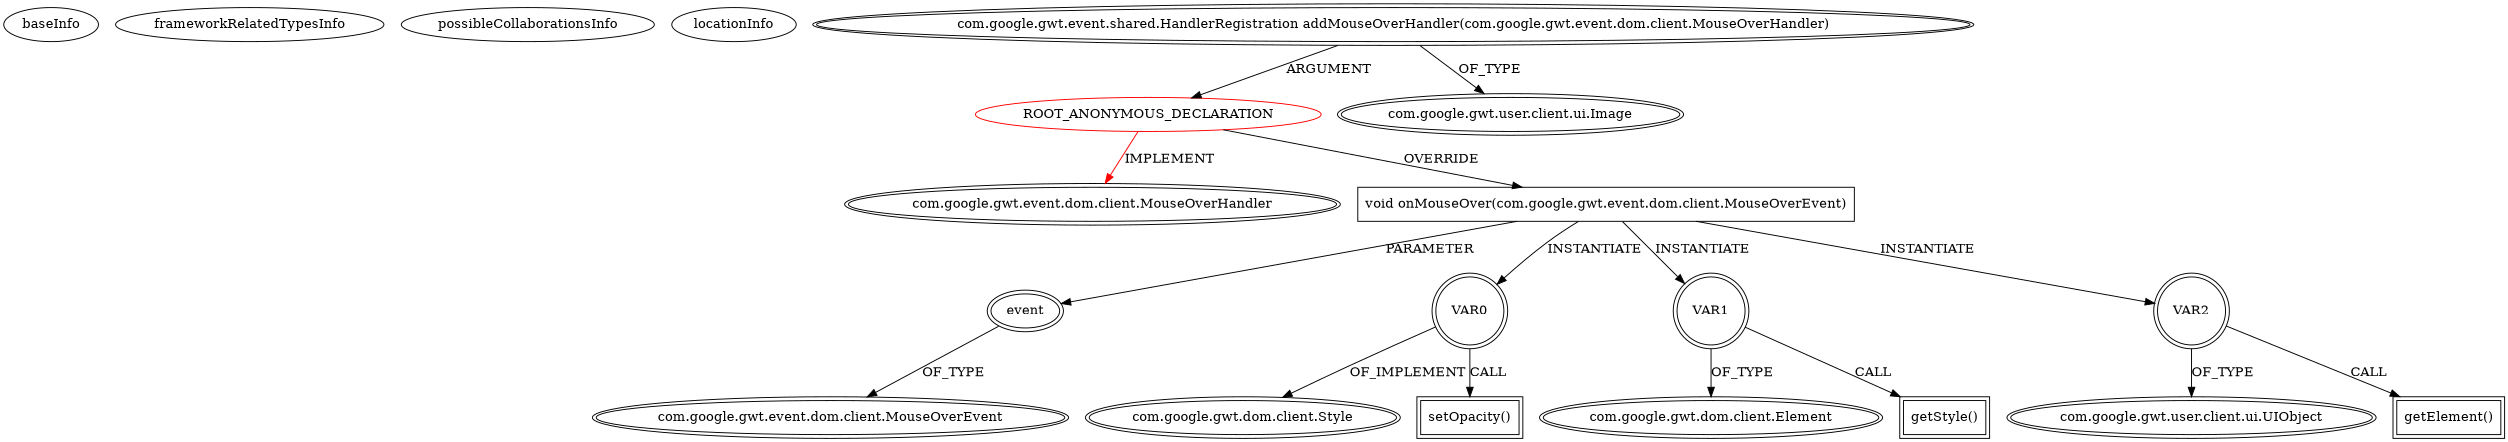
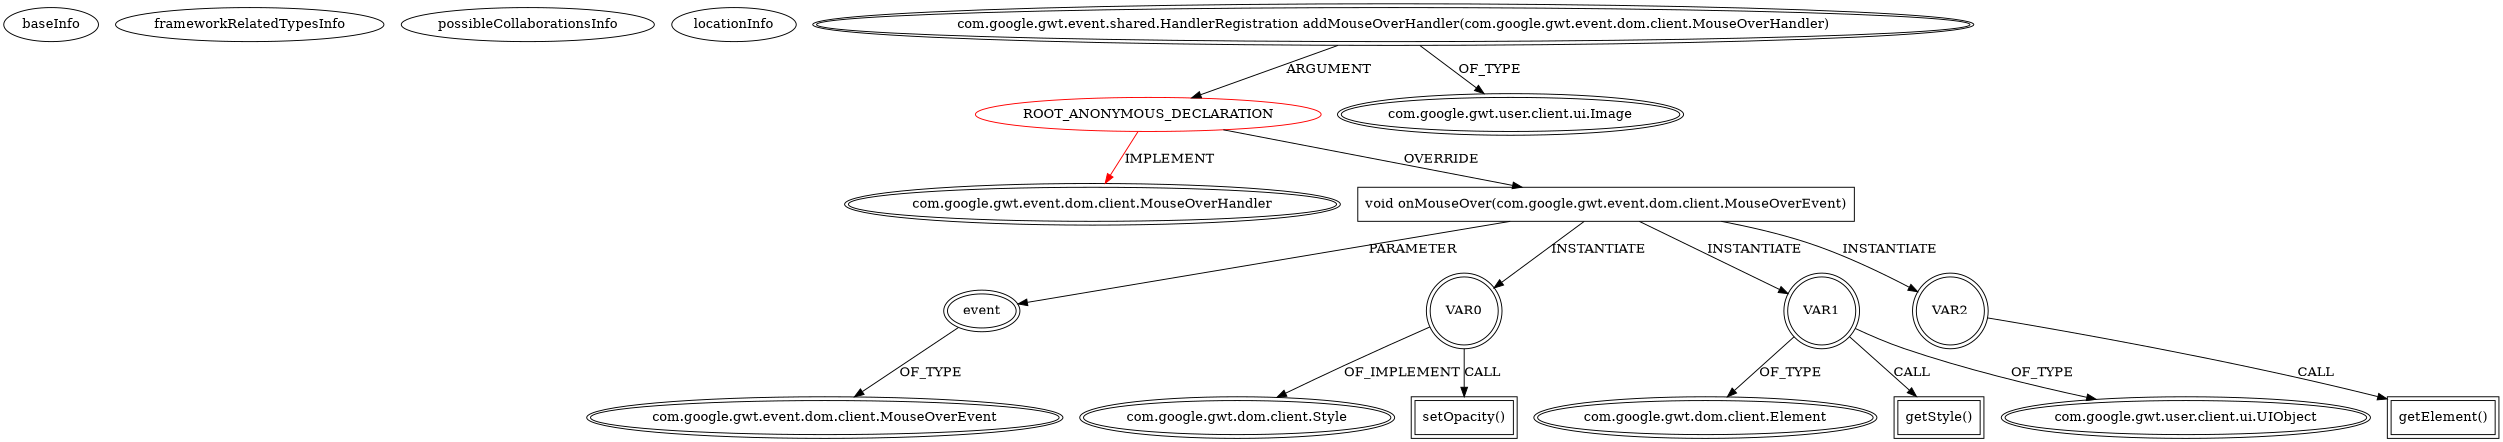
edge "VAR2" -> "com.google.gwt.user.client.ui.UIObject": now "VAR1" -> "com.google.gwt.user.client.ui.UIObject"
